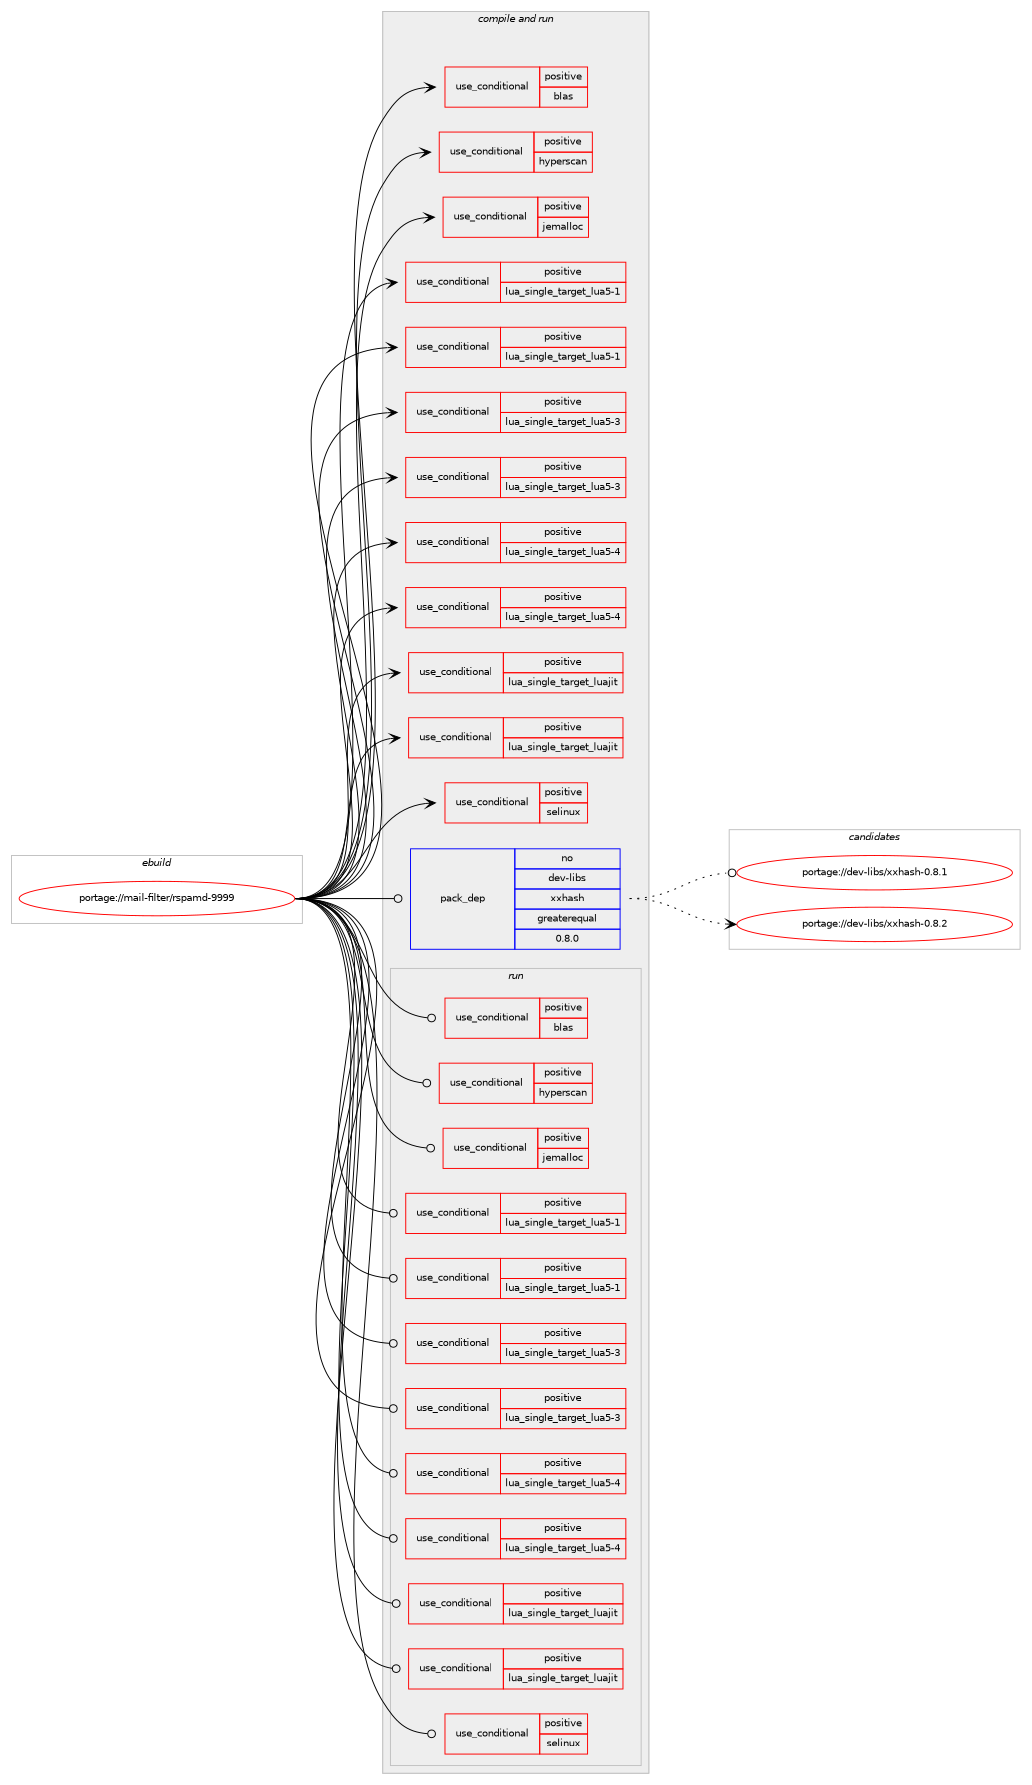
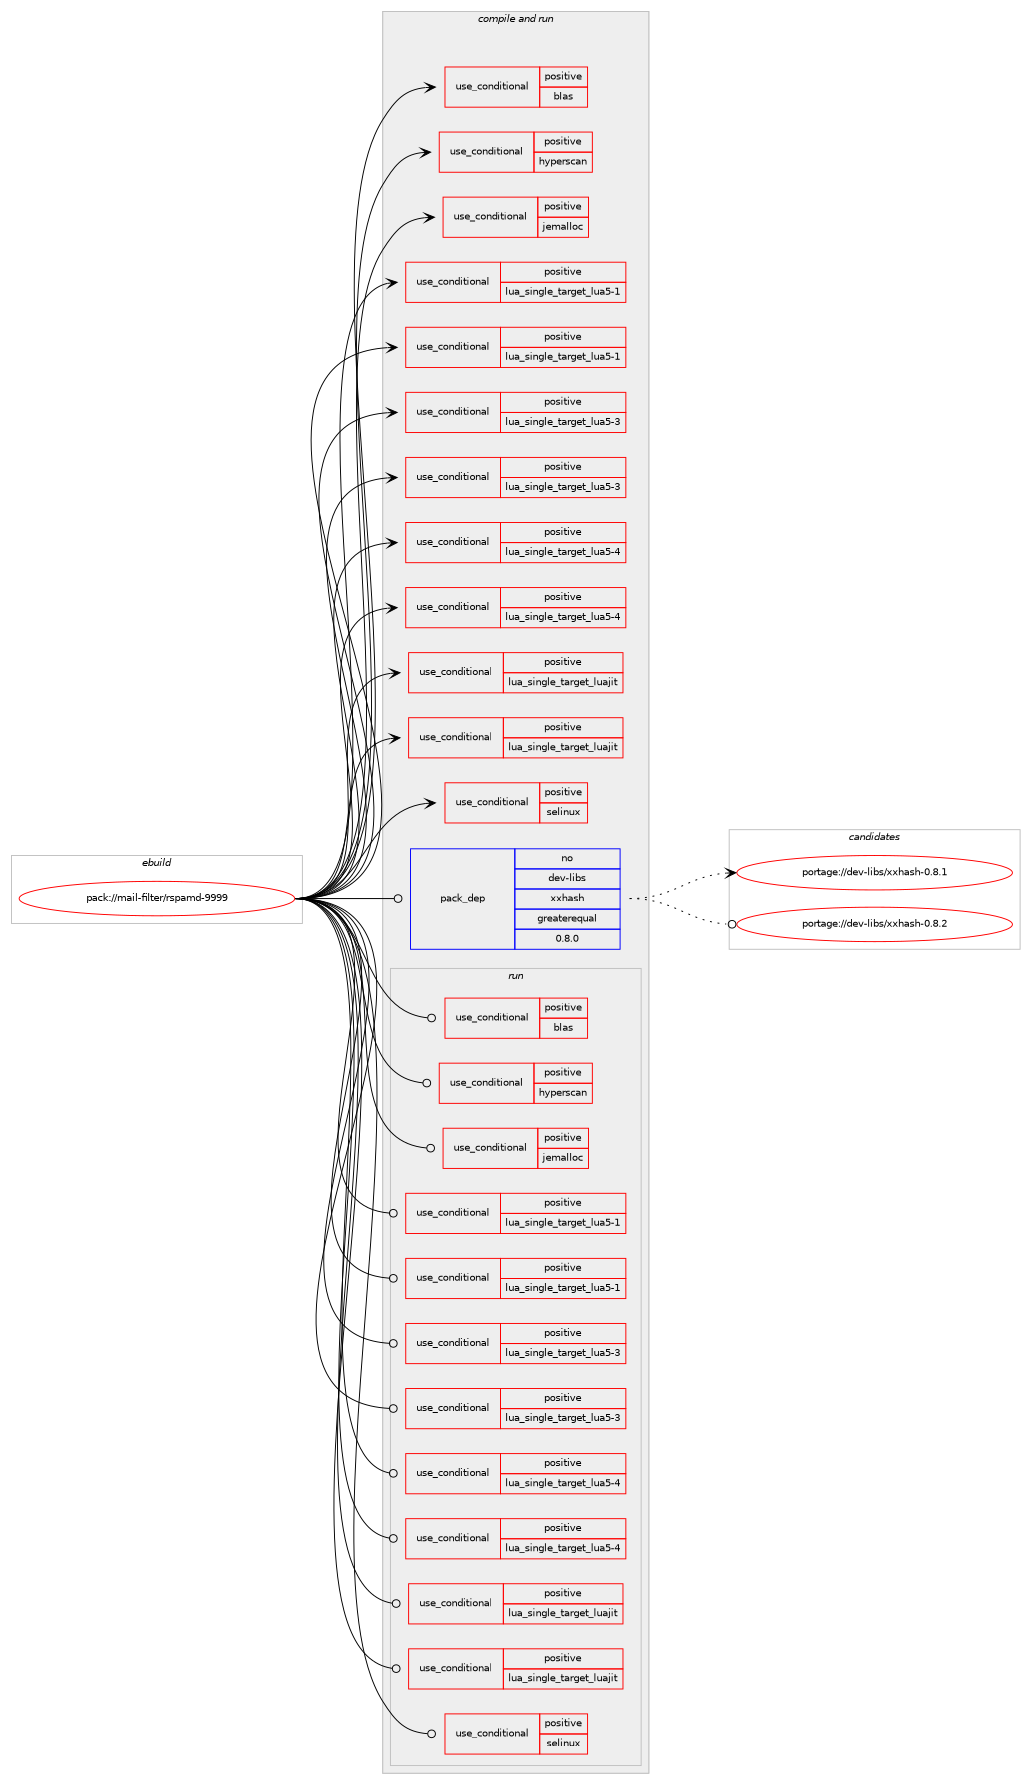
edge "pack_dep" -> "portage://dev-libs/xxhash-0.8.1": arrowhead odot -> vee
node "portage://mail-filter/rspamd-9999": label "portage://mail-filter/rspamd-9999" -> "pack://mail-filter/rspamd-9999"
edge "pack_dep" -> "portage://dev-libs/xxhash-0.8.2": arrowhead vee -> odot
